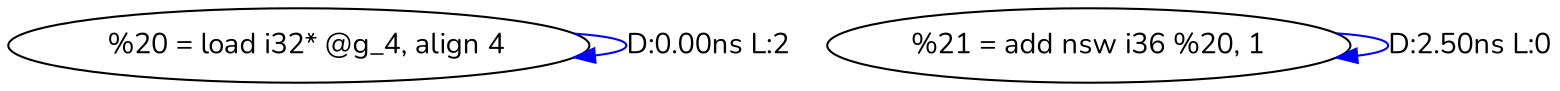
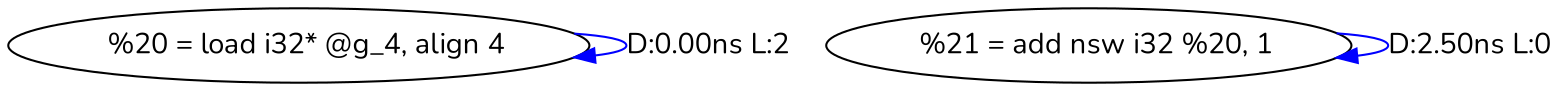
node "%21 = add nsw i36 %20, 1": label "%21 = add nsw i36 %20, 1" -> "%21 = add nsw i32 %20, 1"
